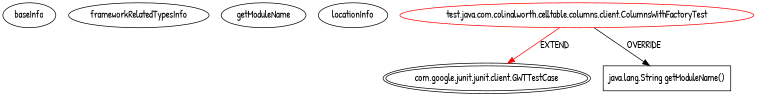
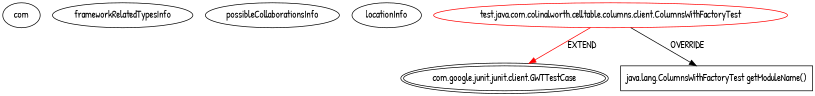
node "baseInfo": label "baseInfo" -> "com"
node "getModuleName": label "getModuleName" -> "possibleCollaborationsInfo"
node "java.lang.String getModuleName()": label "java.lang.String getModuleName()" -> "java.lang.ColumnsWithFactoryTest getModuleName()"
